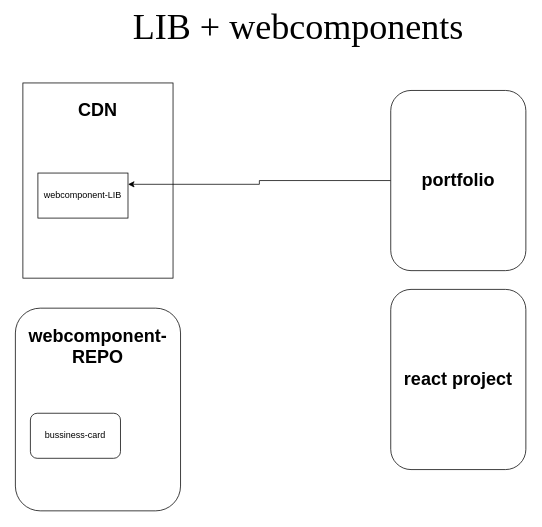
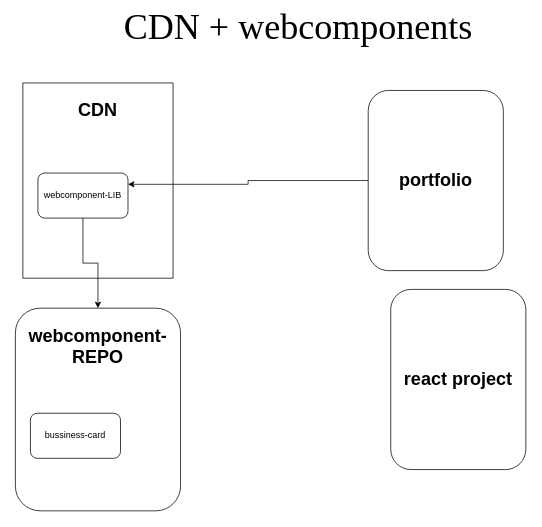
node "LIB + webcomponents": label "LIB + webcomponents" -> "CDN + webcomponents"
node "portfolio": moved (458, 180) -> (435, 180)
node "webcomponent-LIB": shape rectangle -> rounded rectangle
edge "webcomponent-LIB" -> "webcomponent-REPO": added
